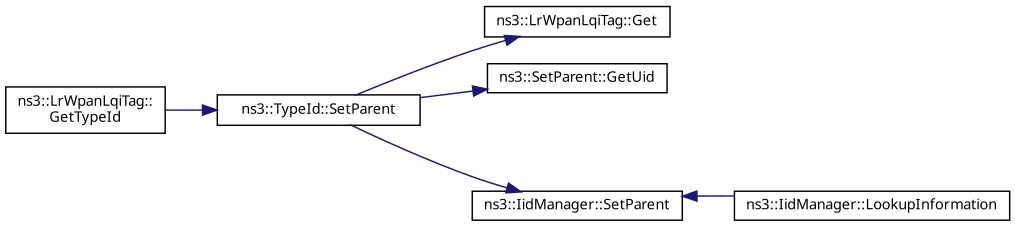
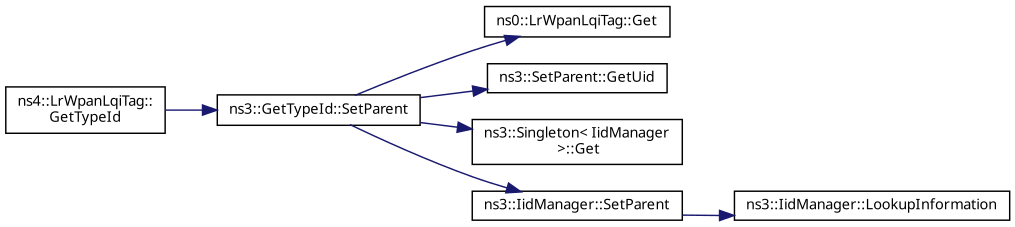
node "ns3::LrWpanLqiTag::Get": label "ns3::LrWpanLqiTag::Get" -> "ns0::LrWpanLqiTag::Get"
node "ns3::LrWpanLqiTag:: GetTypeId": label "ns3::LrWpanLqiTag:: GetTypeId" -> "ns4::LrWpanLqiTag:: GetTypeId"
node "ns3::TypeId::SetParent": label "ns3::TypeId::SetParent" -> "ns3::GetTypeId::SetParent"
node "ns3::Singleton< IidManager >::Get": added
edge "ns3::IidManager::LookupInformation" -> "ns3::IidManager::SetParent": reversed
